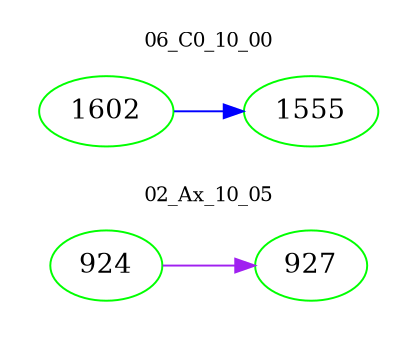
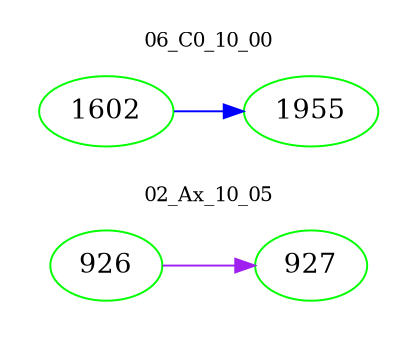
node "1555": label "1555" -> "1955"
node "924": label "924" -> "926"
